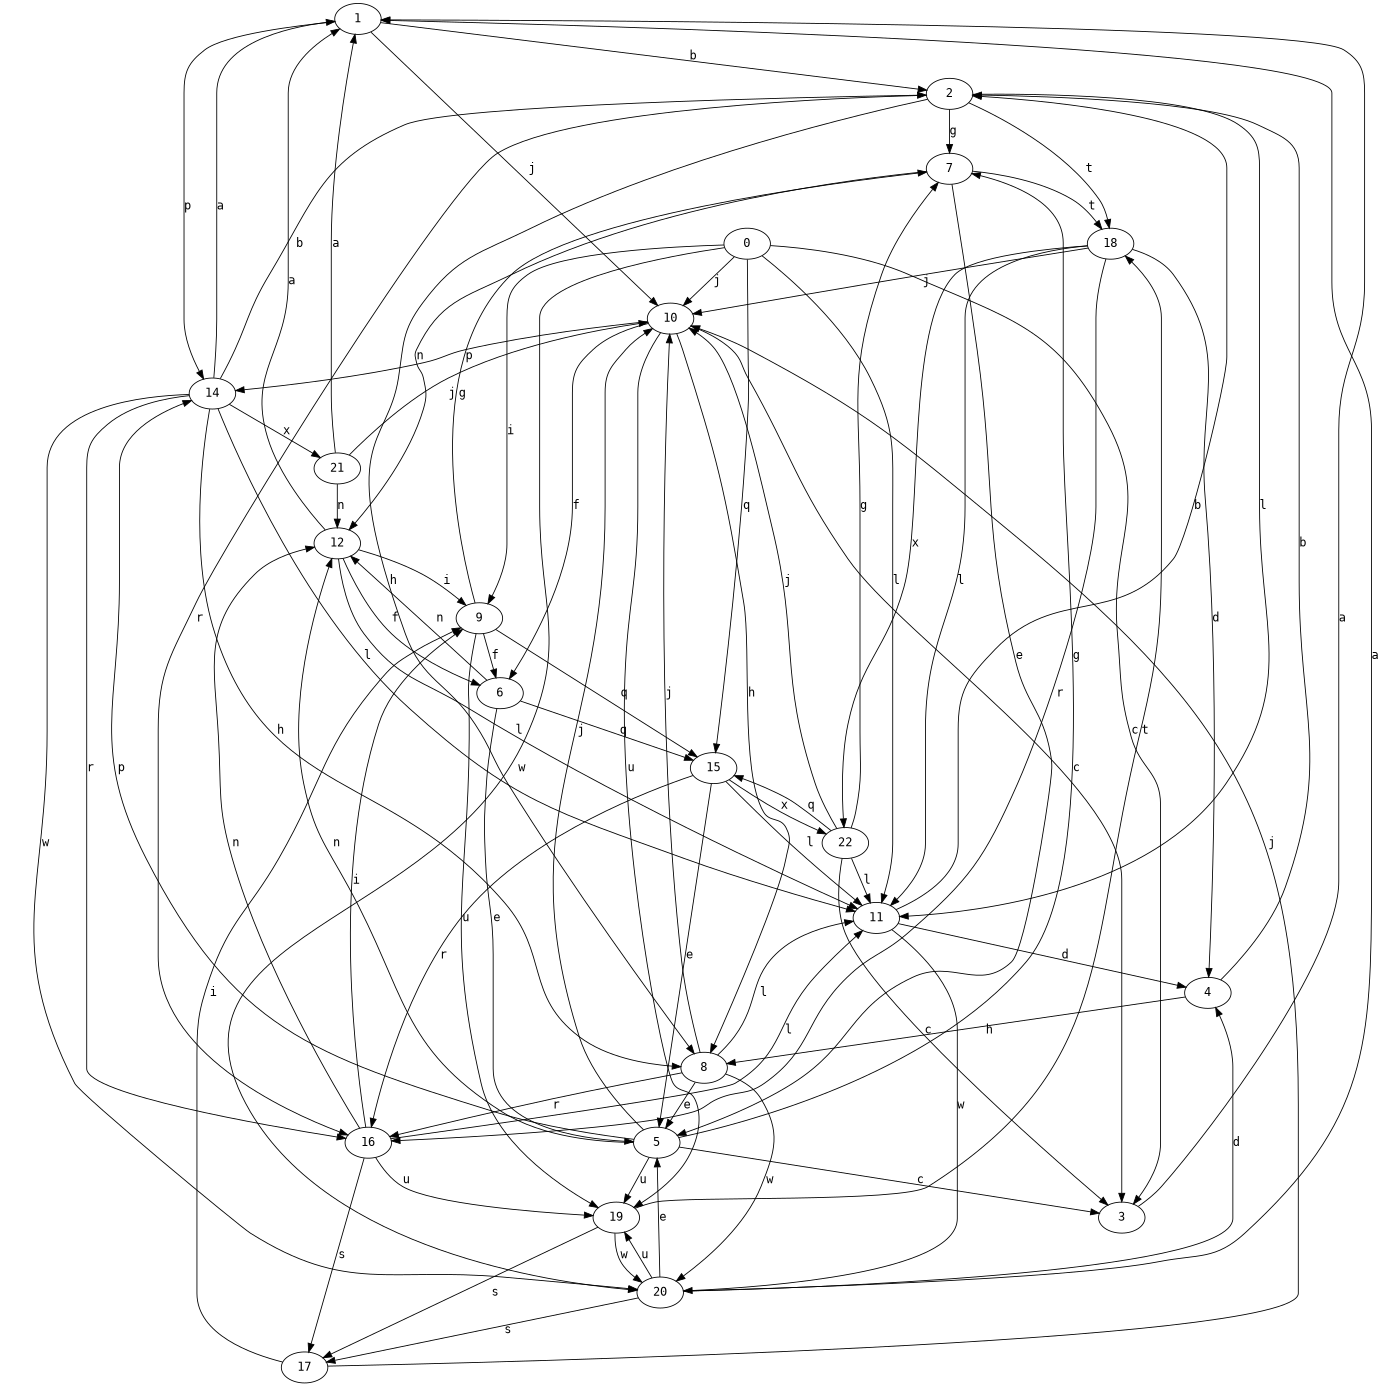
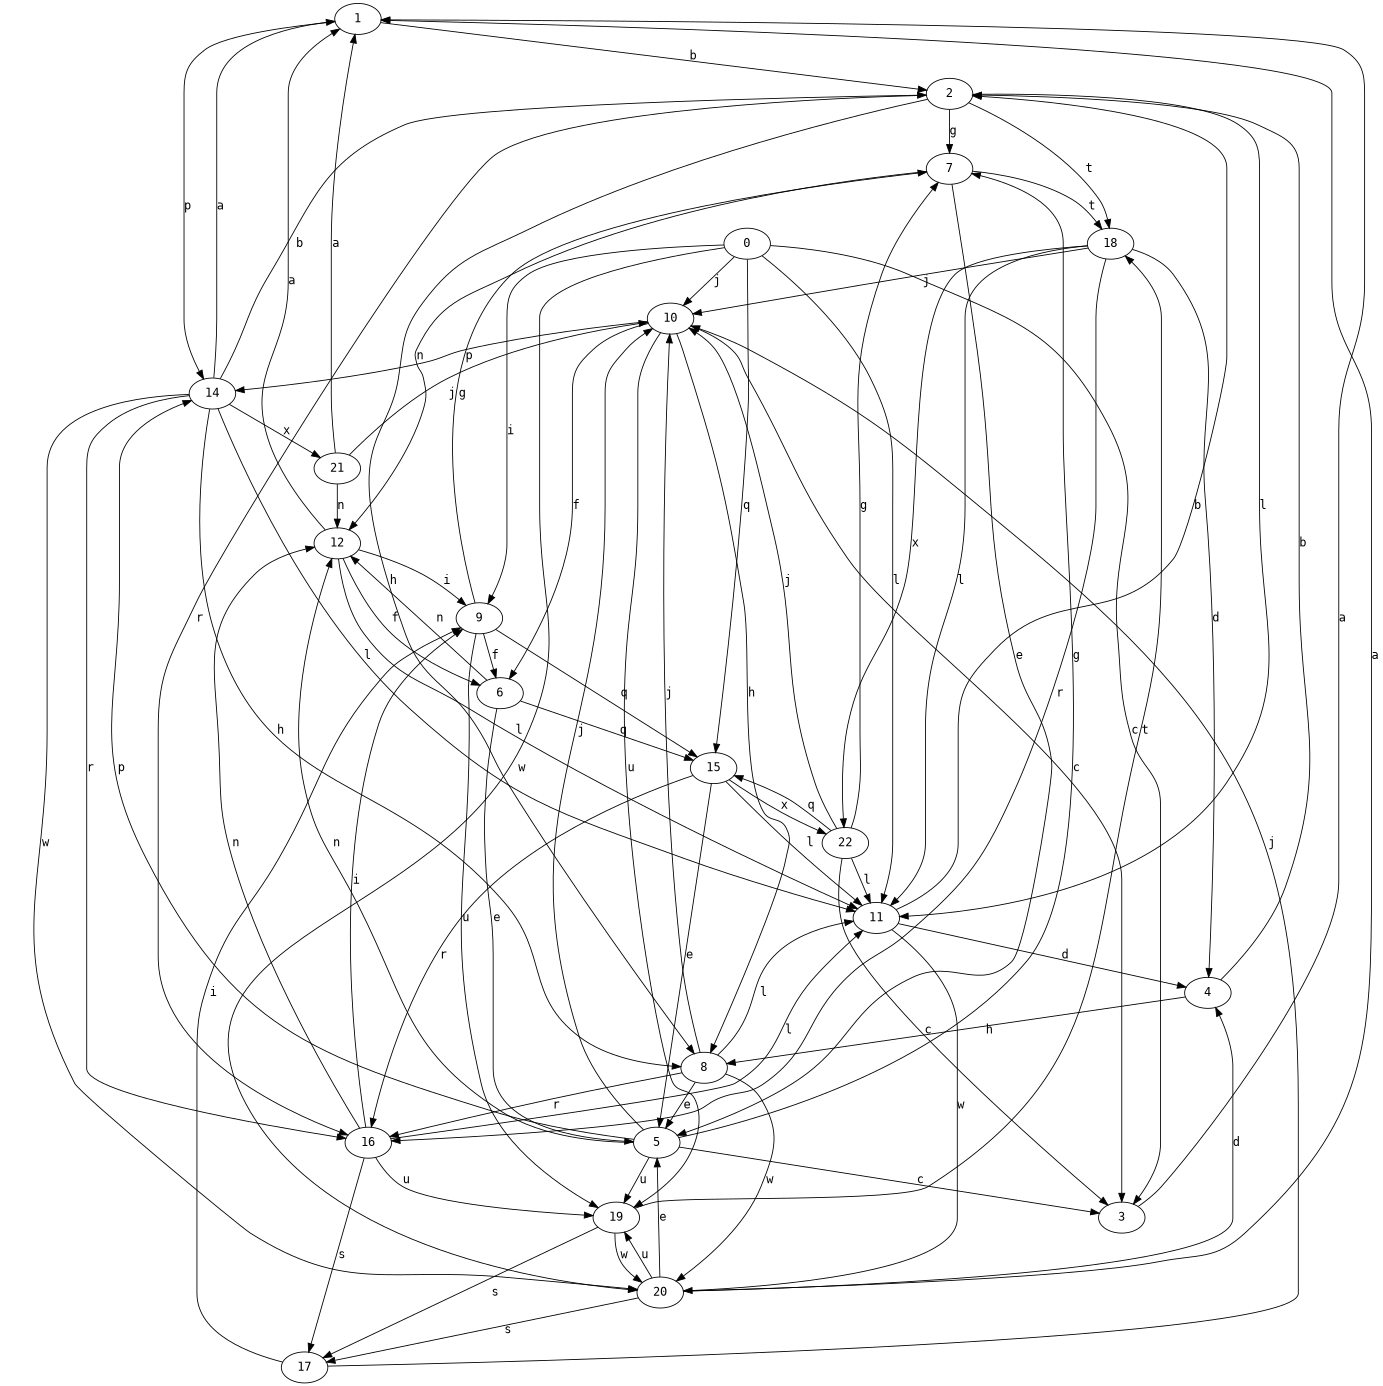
edge "1" -> "10": removed, label "j"
